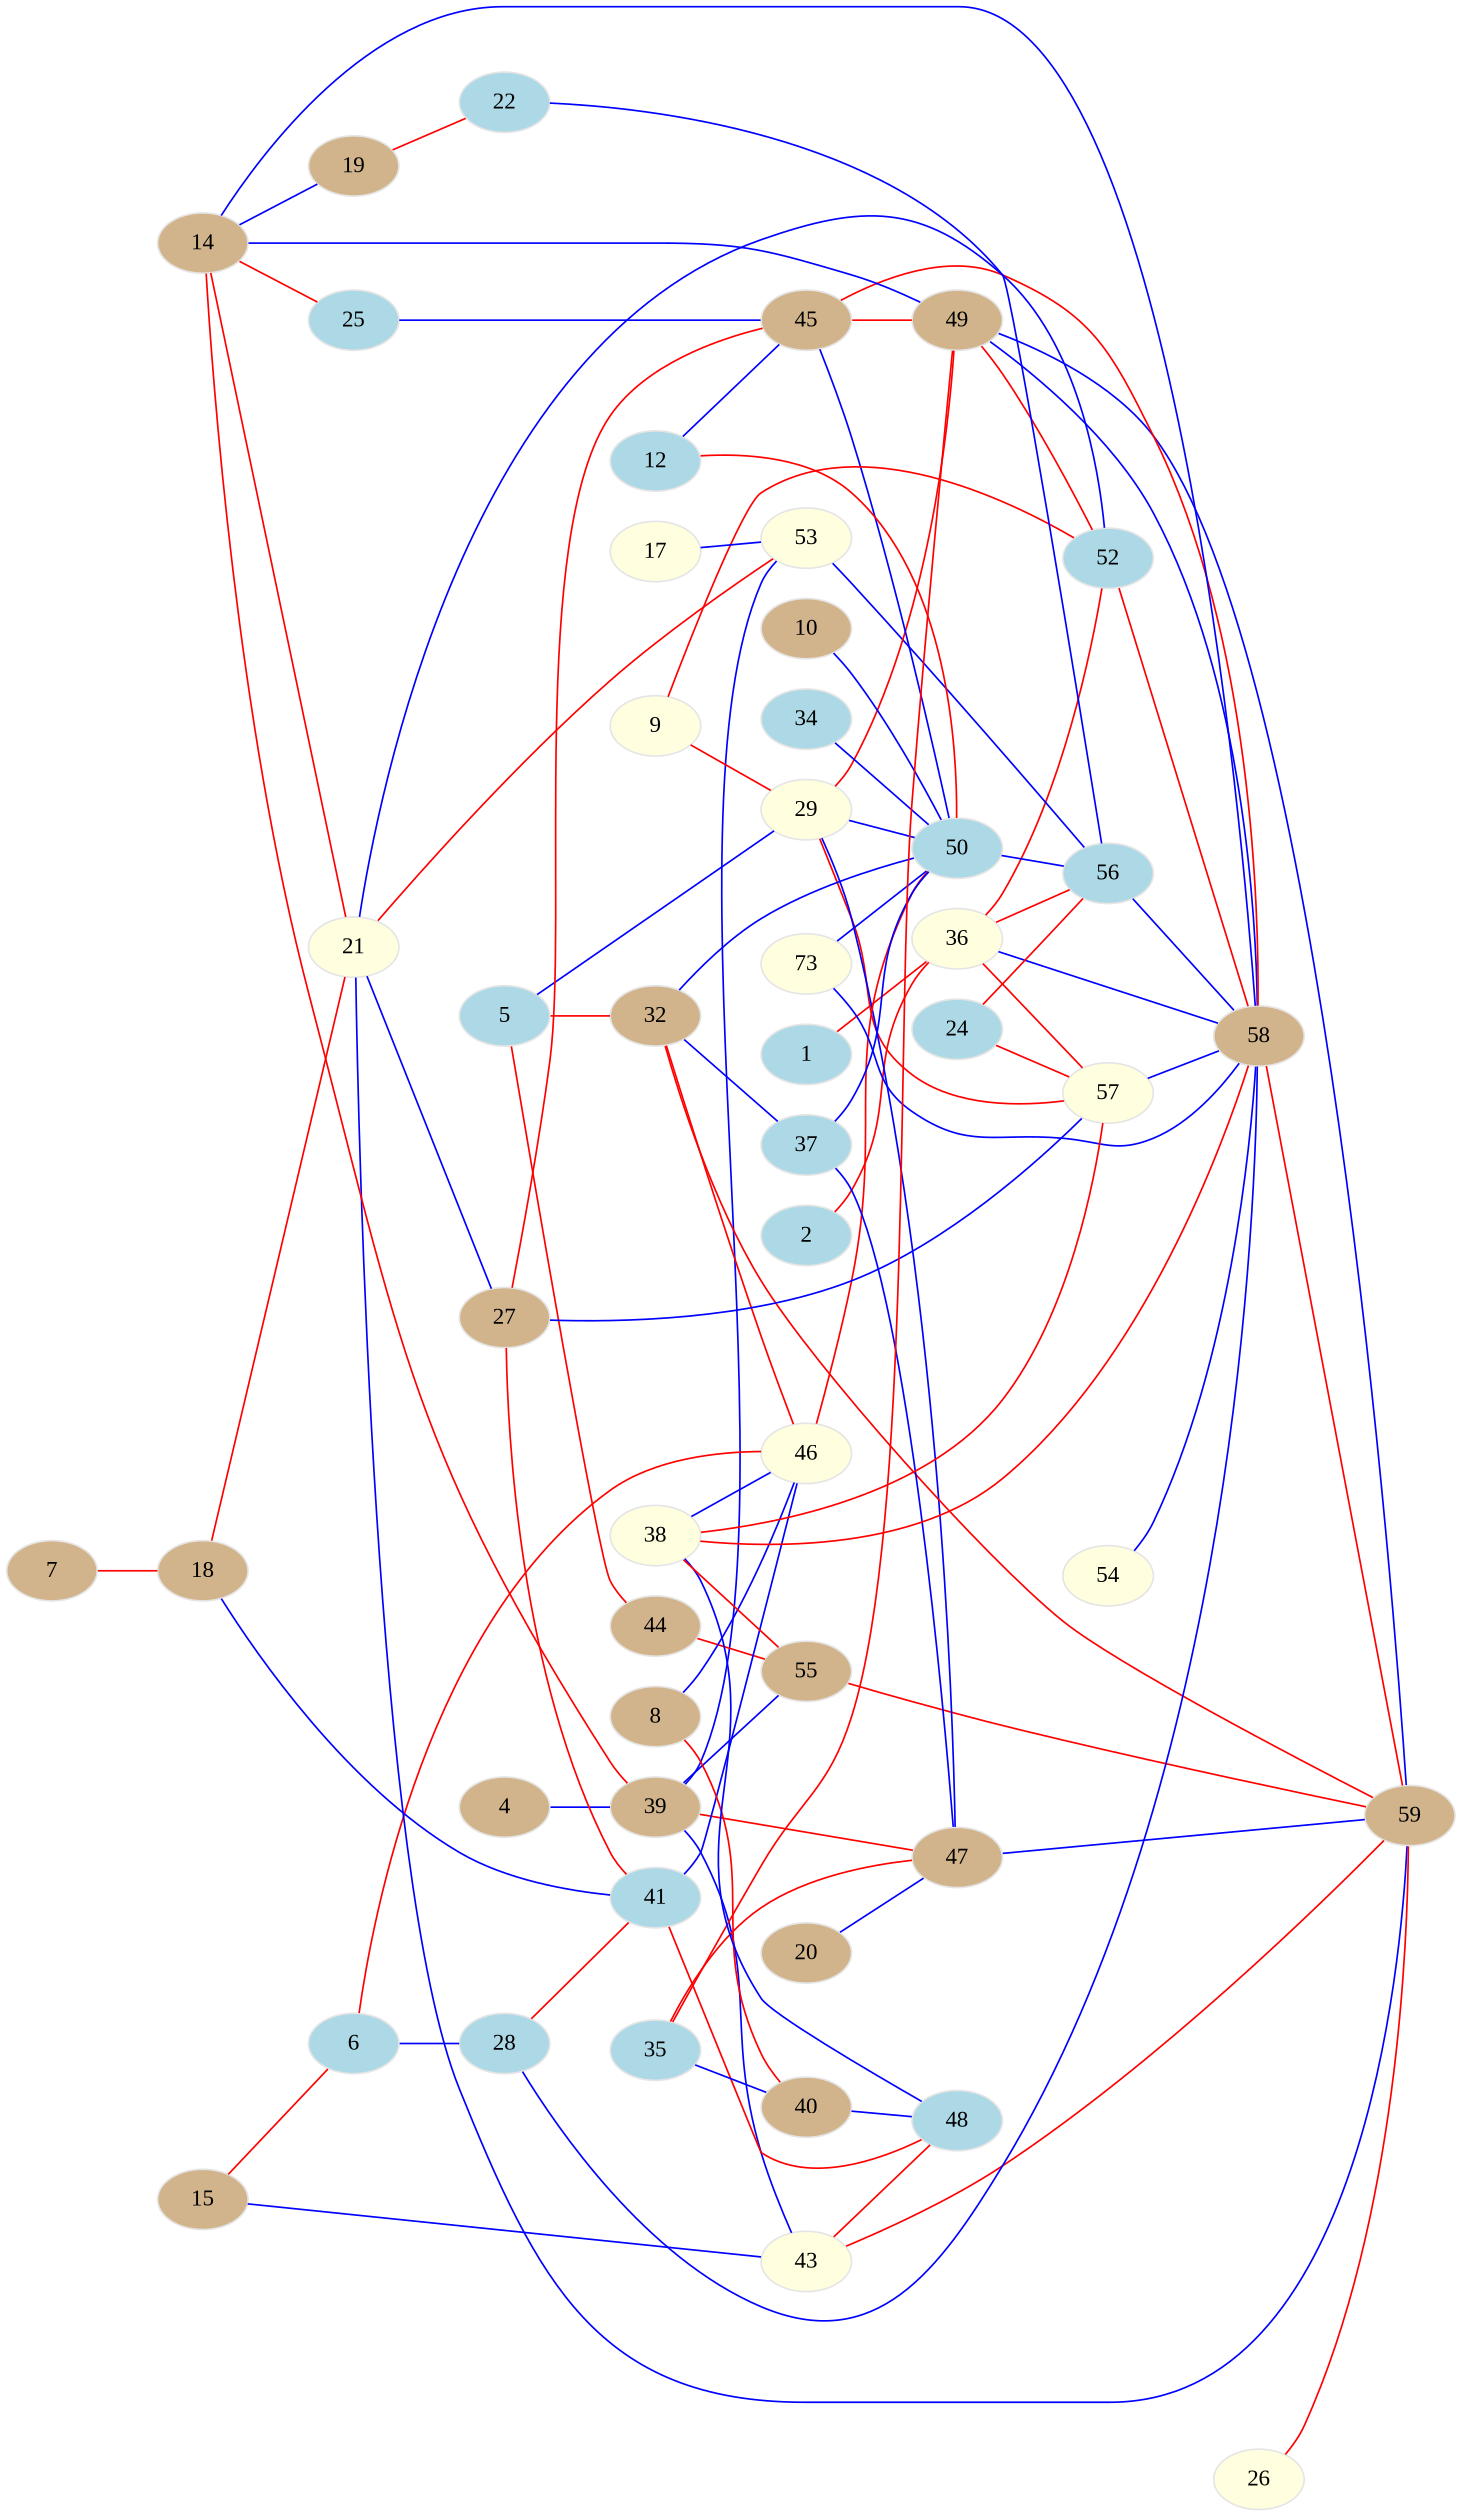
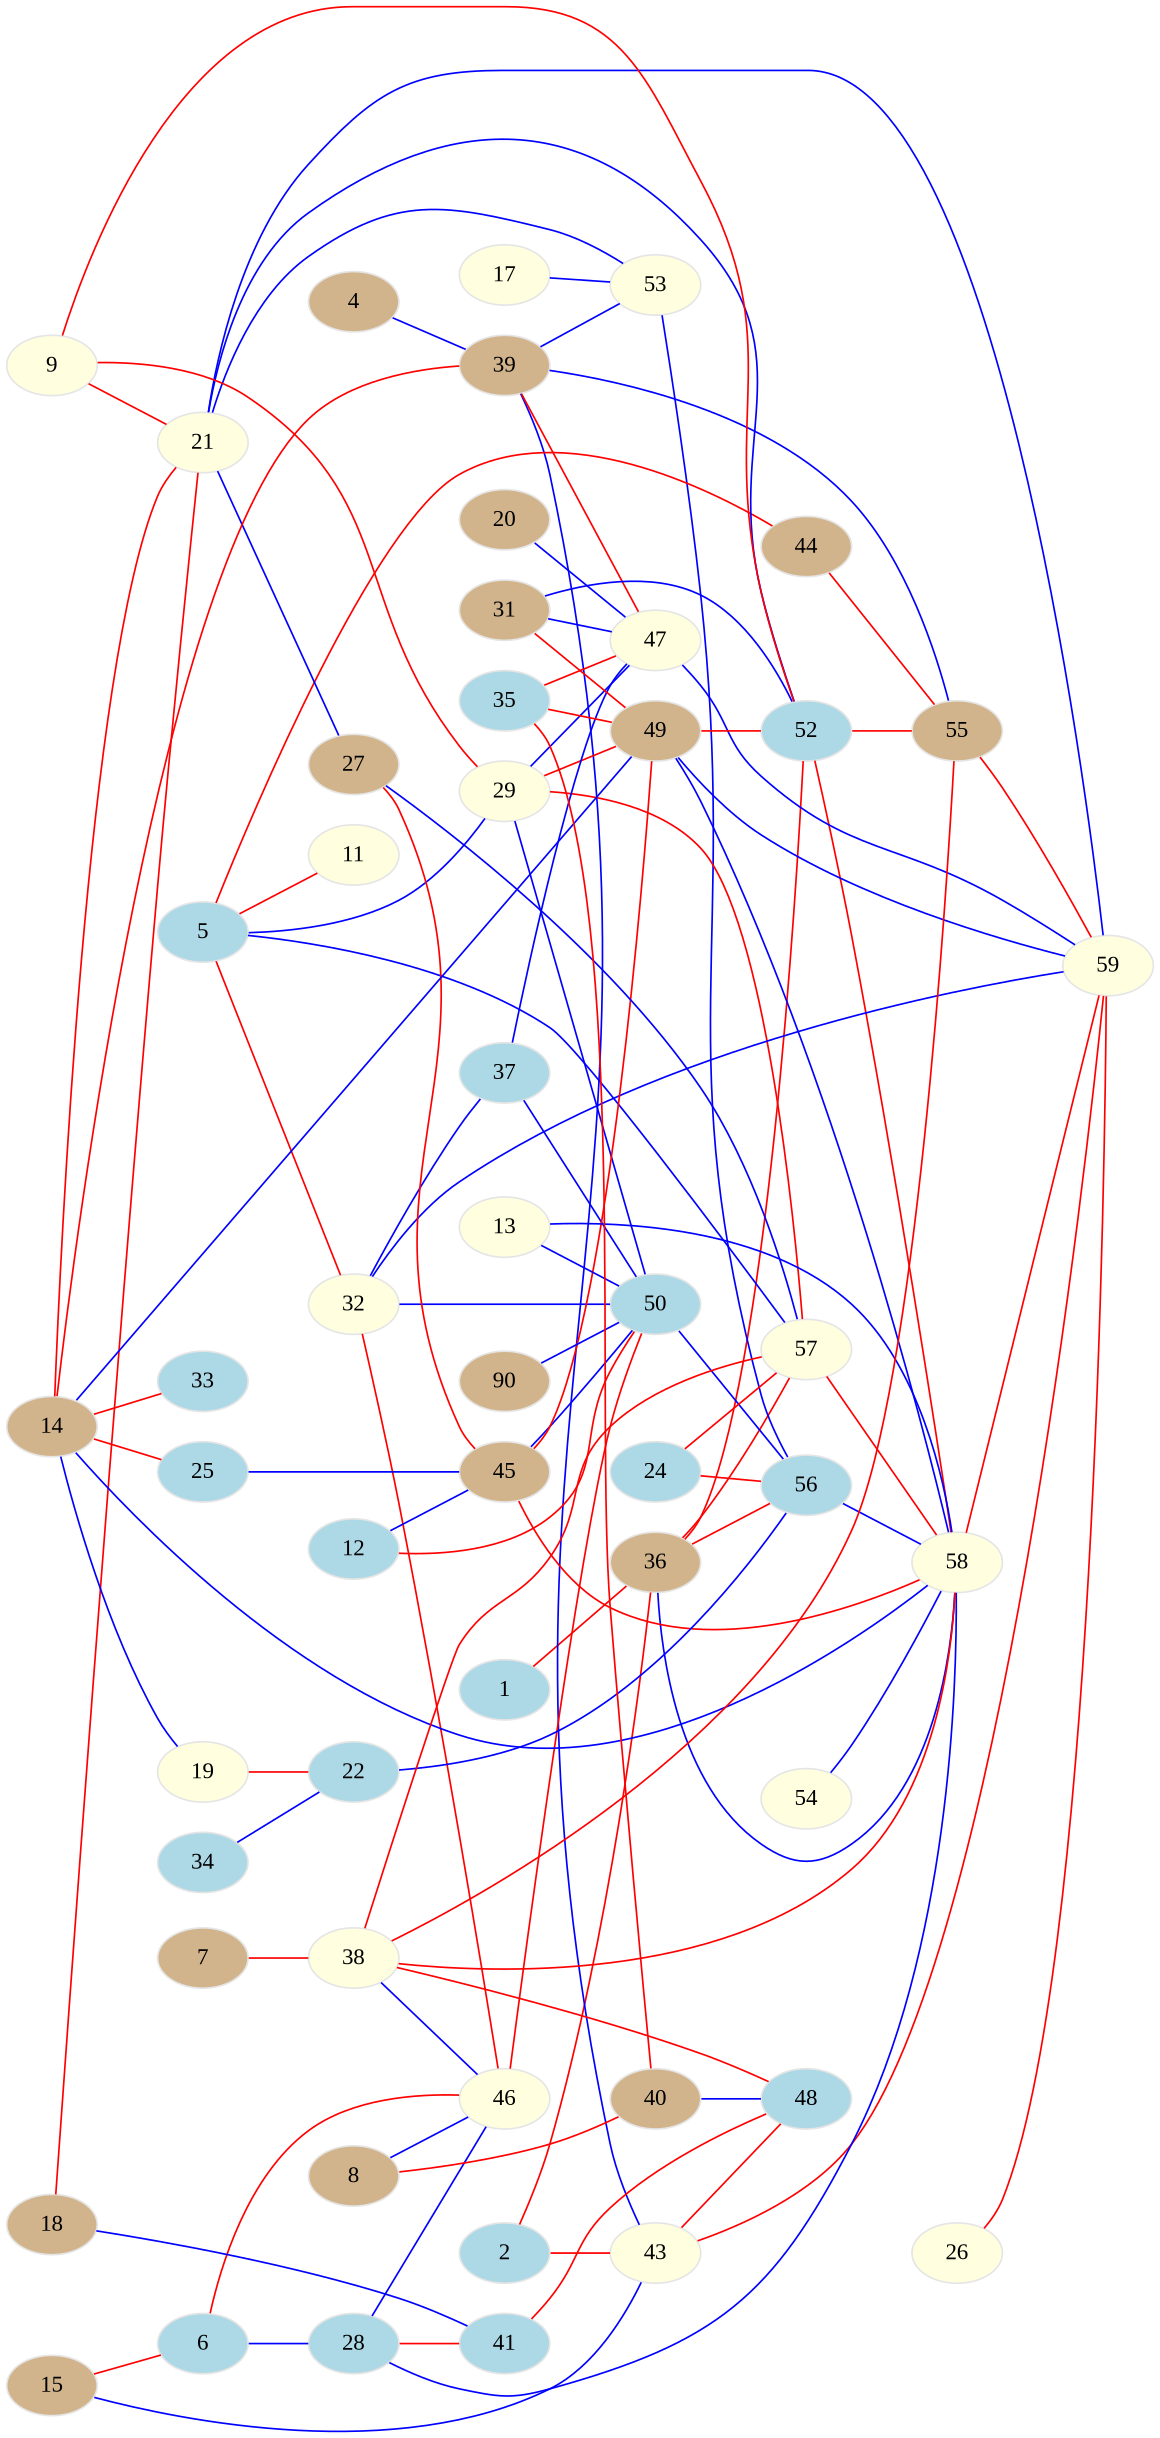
node "19": fillcolor tan -> lightyellow
edge "9" -- "21": added
node "31": added
node "10": label "10" -> "90"
edge "53" -- "21": color red -> blue
edge "52" -- "55": added
edge "34" -- "50": now "34" -- "22"
node "11": added
node "36": fillcolor lightyellow -> tan
node "73": label "73" -> "13"
node "32": fillcolor tan -> lightyellow
edge "5" -- "57": added
node "58": fillcolor tan -> lightyellow
edge "58" -- "57": color blue -> red
node "33": added
edge "32" -- "59": color red -> blue
edge "7" -- "18": now "7" -- "38"
edge "27" -- "41": removed
edge "46" -- "41": now "46" -- "28"
node "59": fillcolor tan -> lightyellow
edge "38" -- "48": color blue -> red
node "47": fillcolor tan -> lightyellow
edge "35" -- "40": color blue -> red
edge "2" -- "43": added
